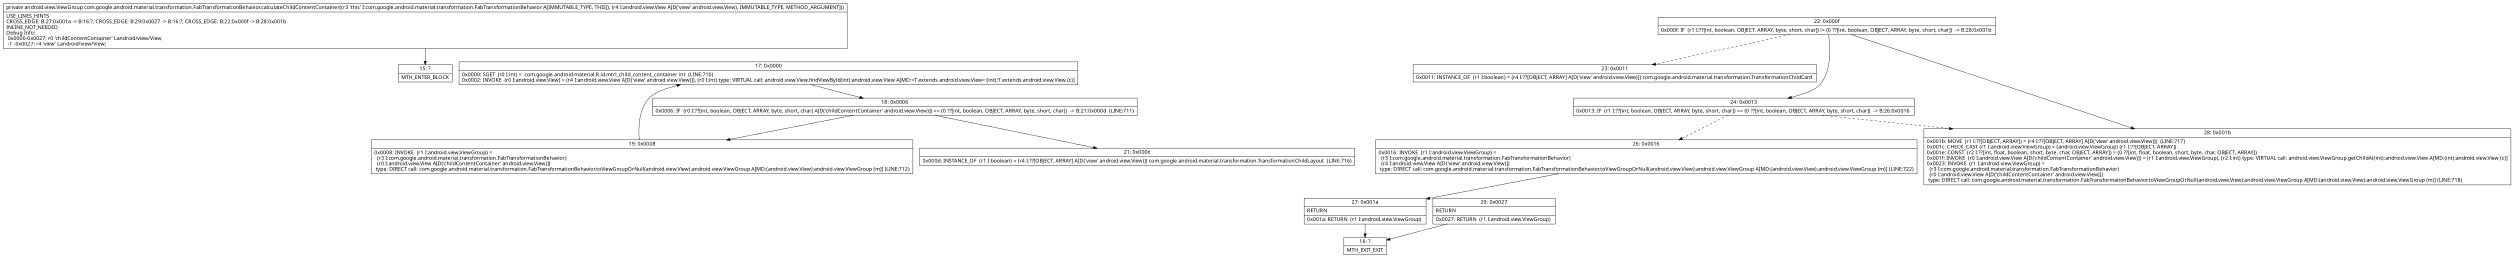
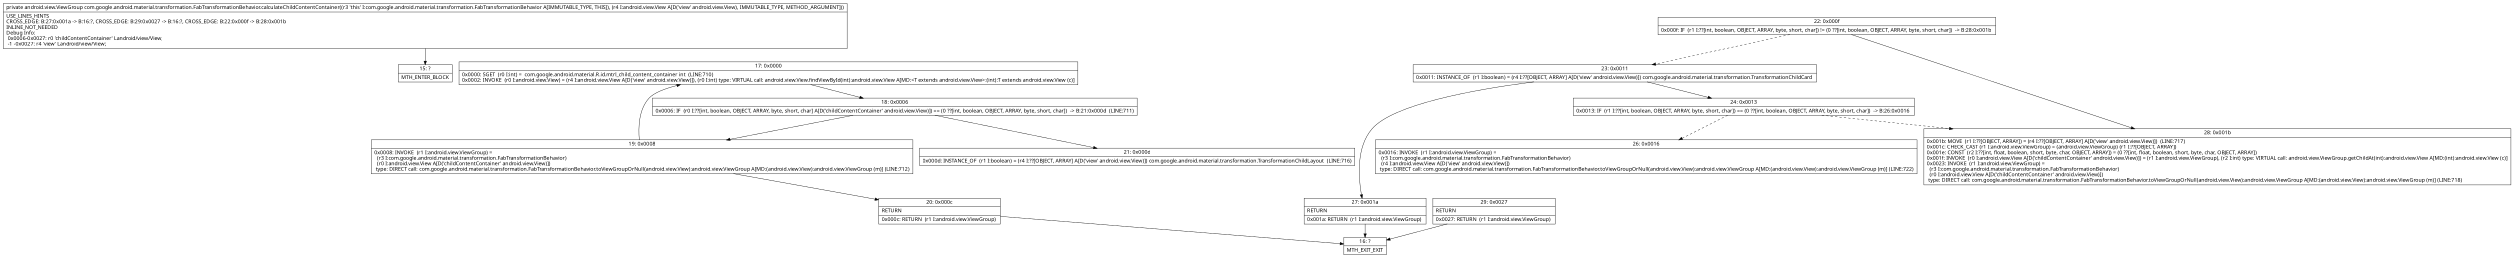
edge "22: 0x000f" -> "24: 0x0013": now "23: 0x0011" -> "24: 0x0013"
edge "26: 0x0016" -> "27: 0x001a": now "23: 0x0011" -> "27: 0x001a"
node "20: 0x000c": added
